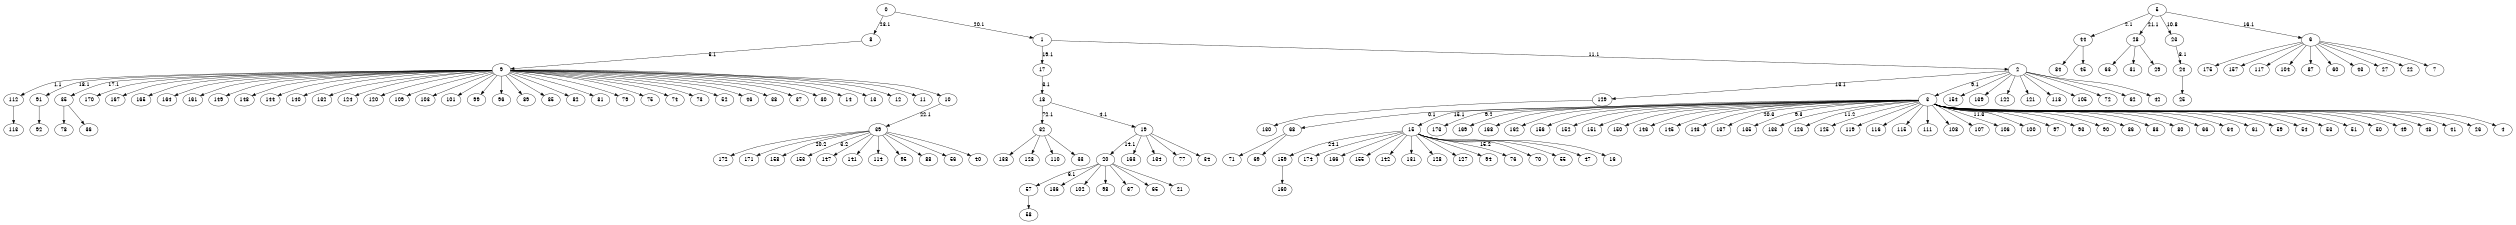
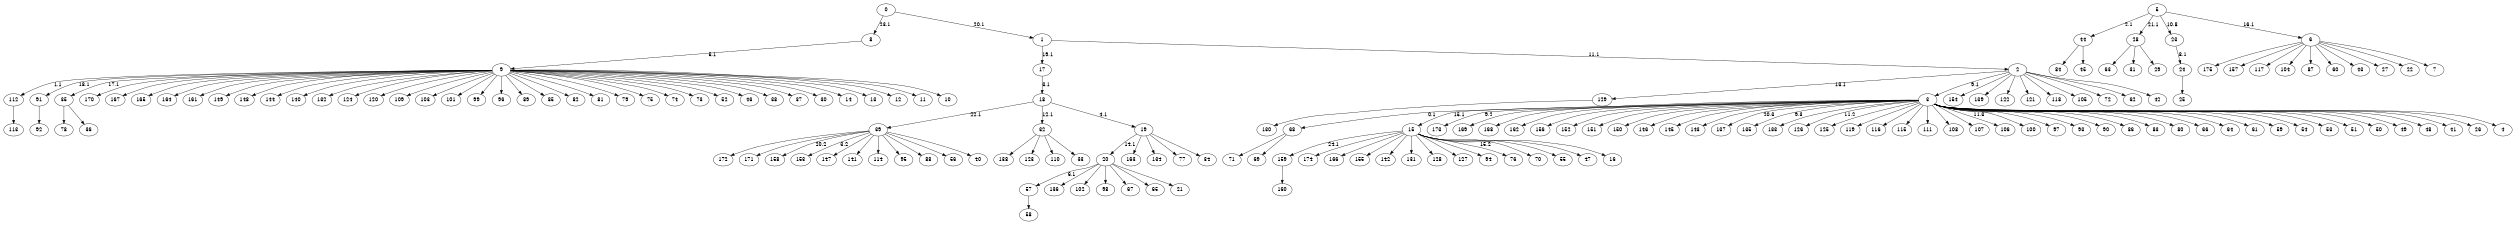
edge "10" -> "39": now "18" -> "39"
edge "18" -> "32": label "72,1" -> "12,1"
